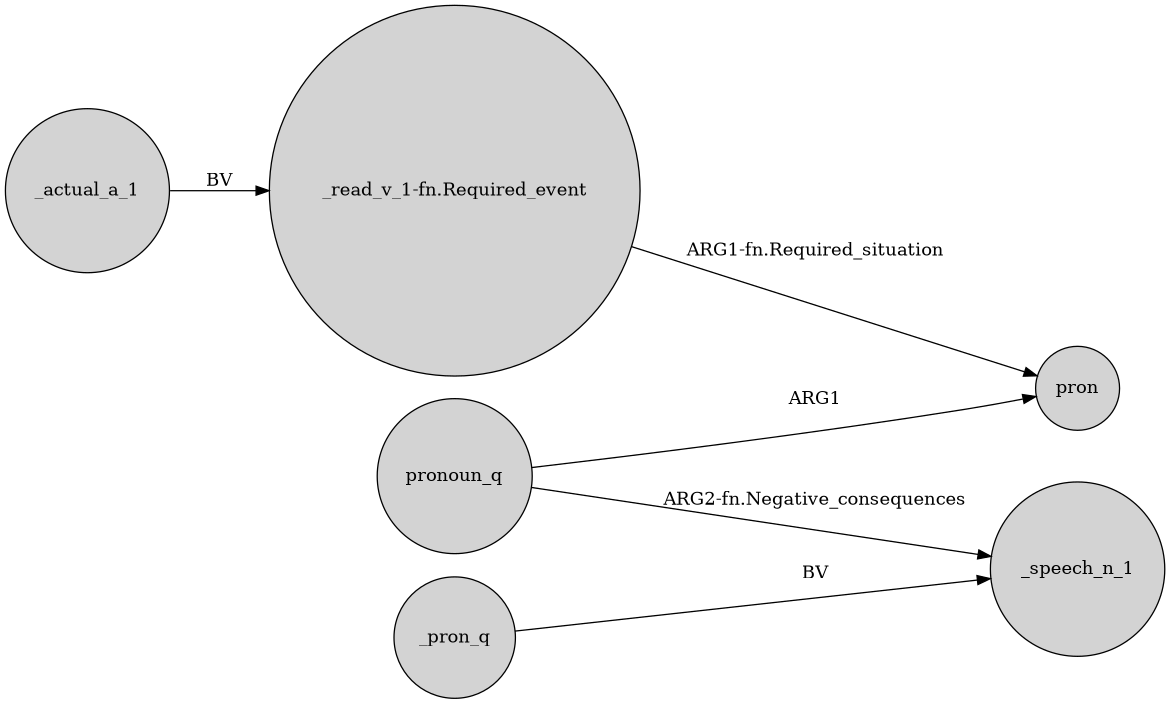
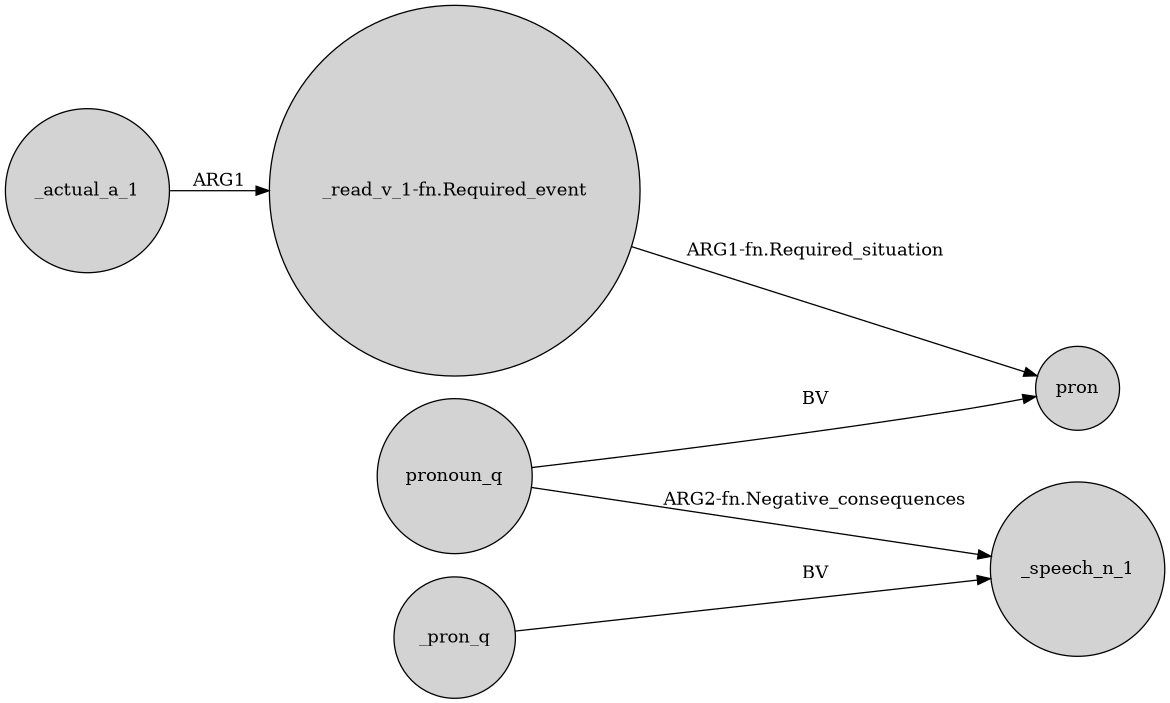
edge "_actual_a_1" -> "_read_v_1-fn.Required_event": label "BV" -> "ARG1"
edge "pronoun_q" -> "pron": label "ARG1" -> "BV"
